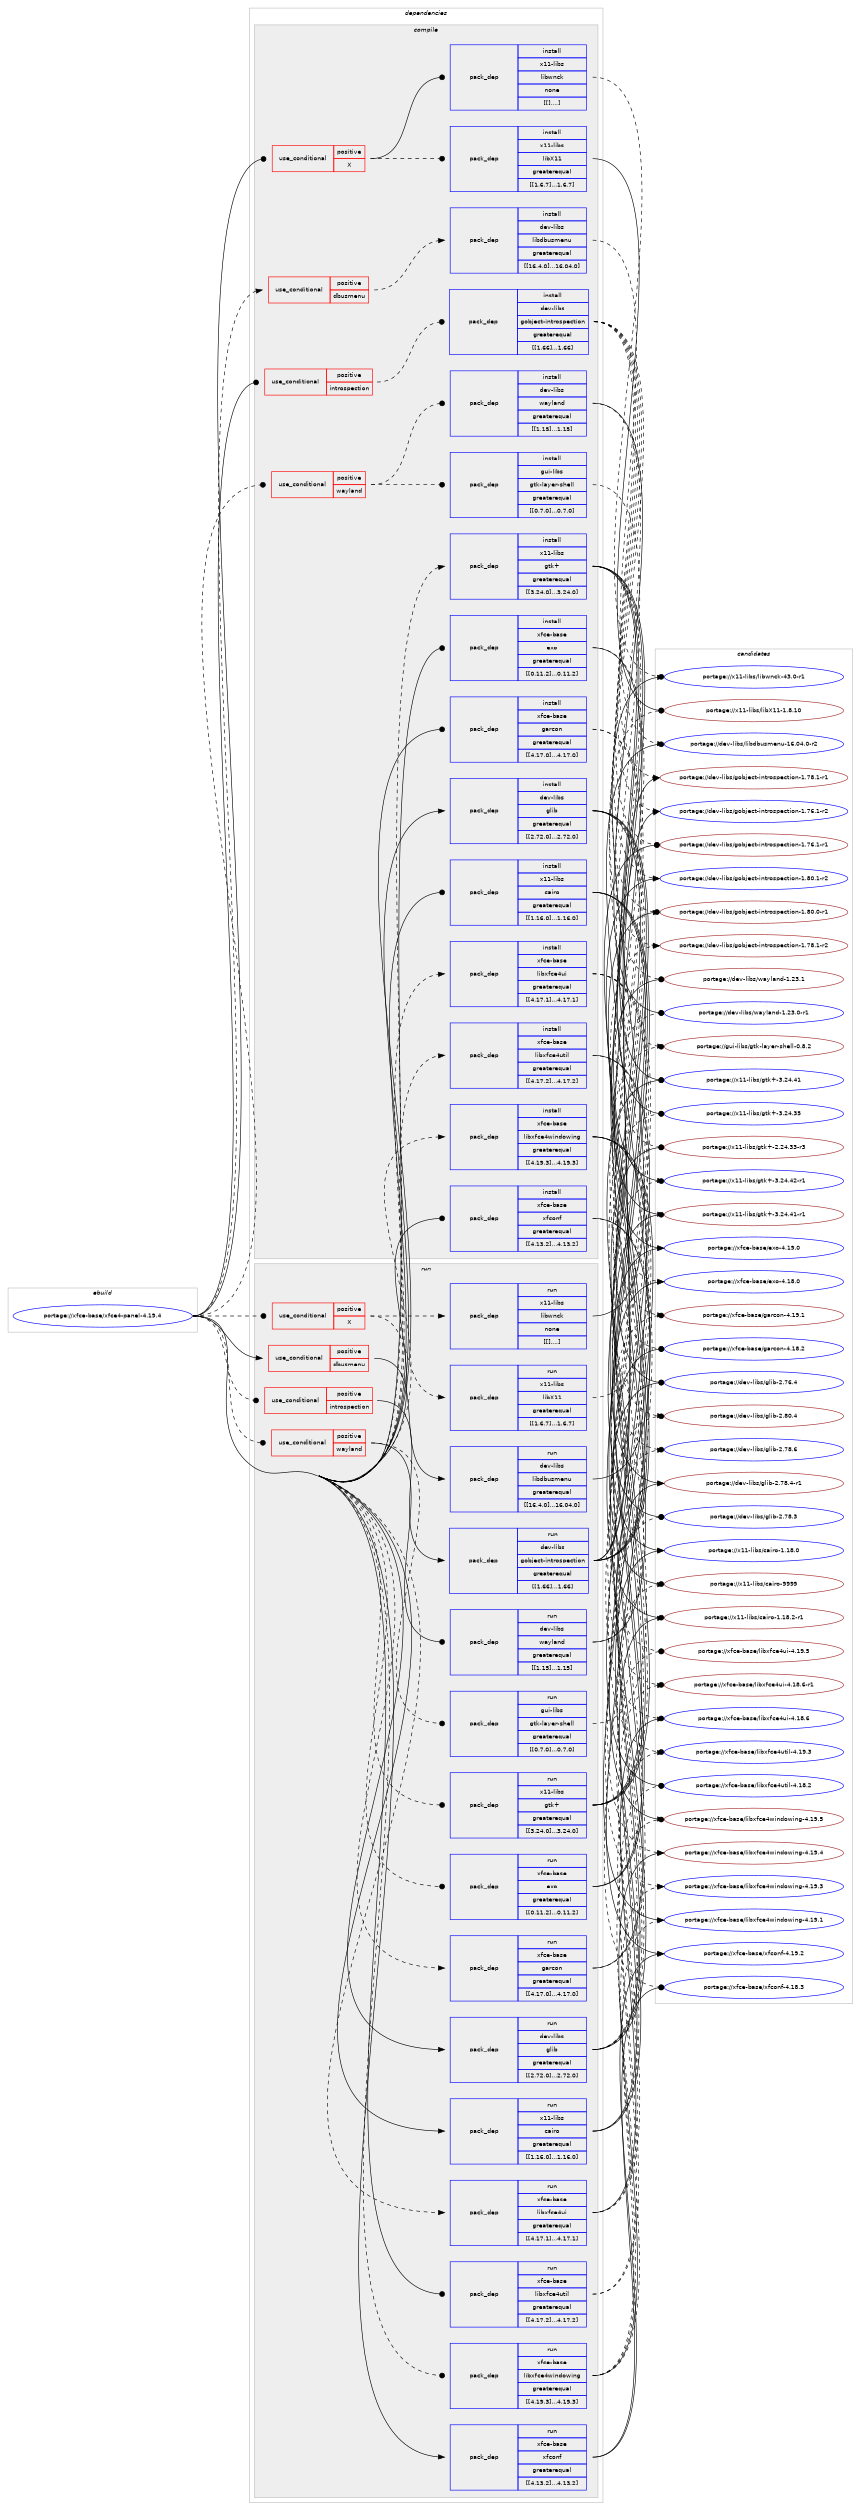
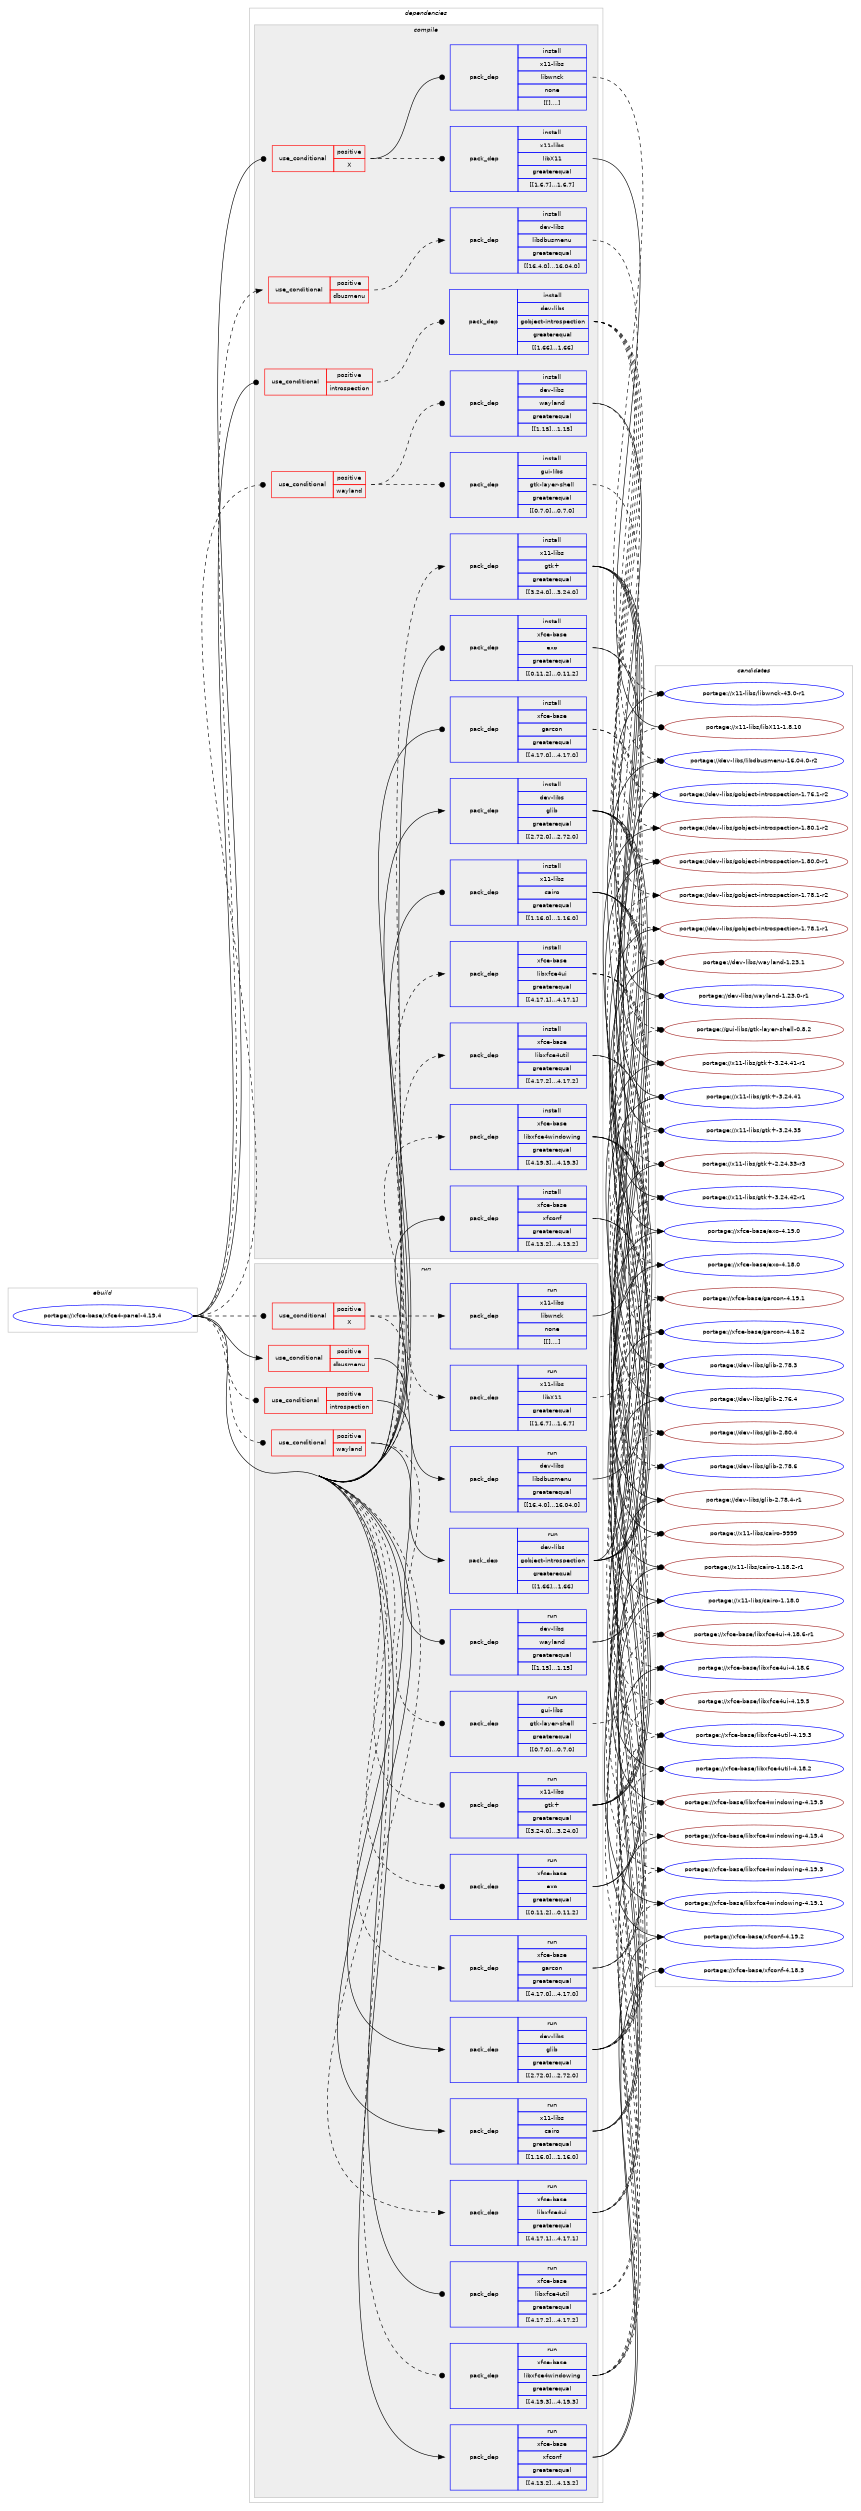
node "portage://dev-libs/gobject-introspection-1.76.1-r1": removed
node "portage://dev-libs/gobject-introspection-1.80.1-r2": color blue -> brown
